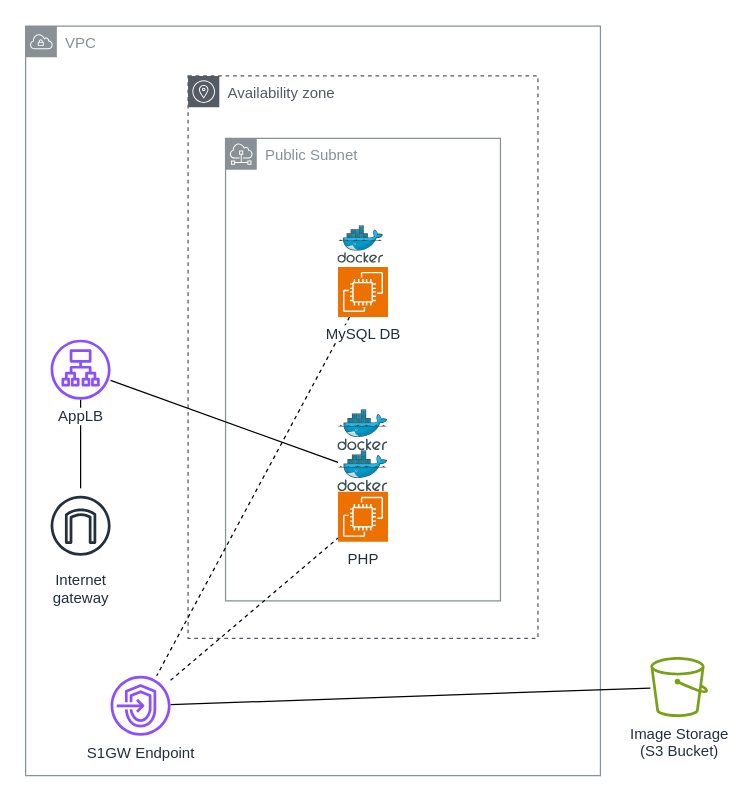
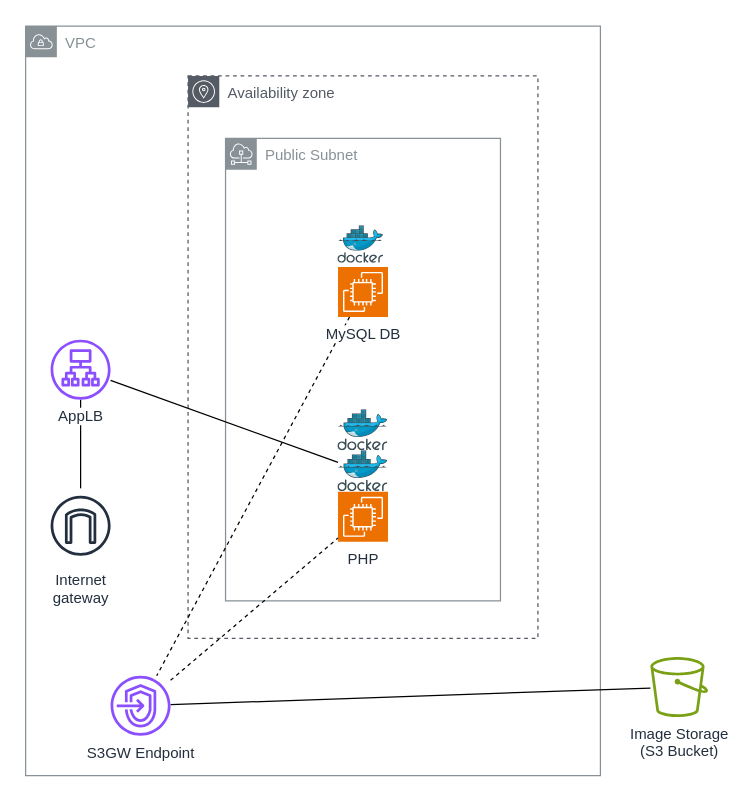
node "S1GW Endpoint": label "S1GW Endpoint" -> "S3GW Endpoint"
